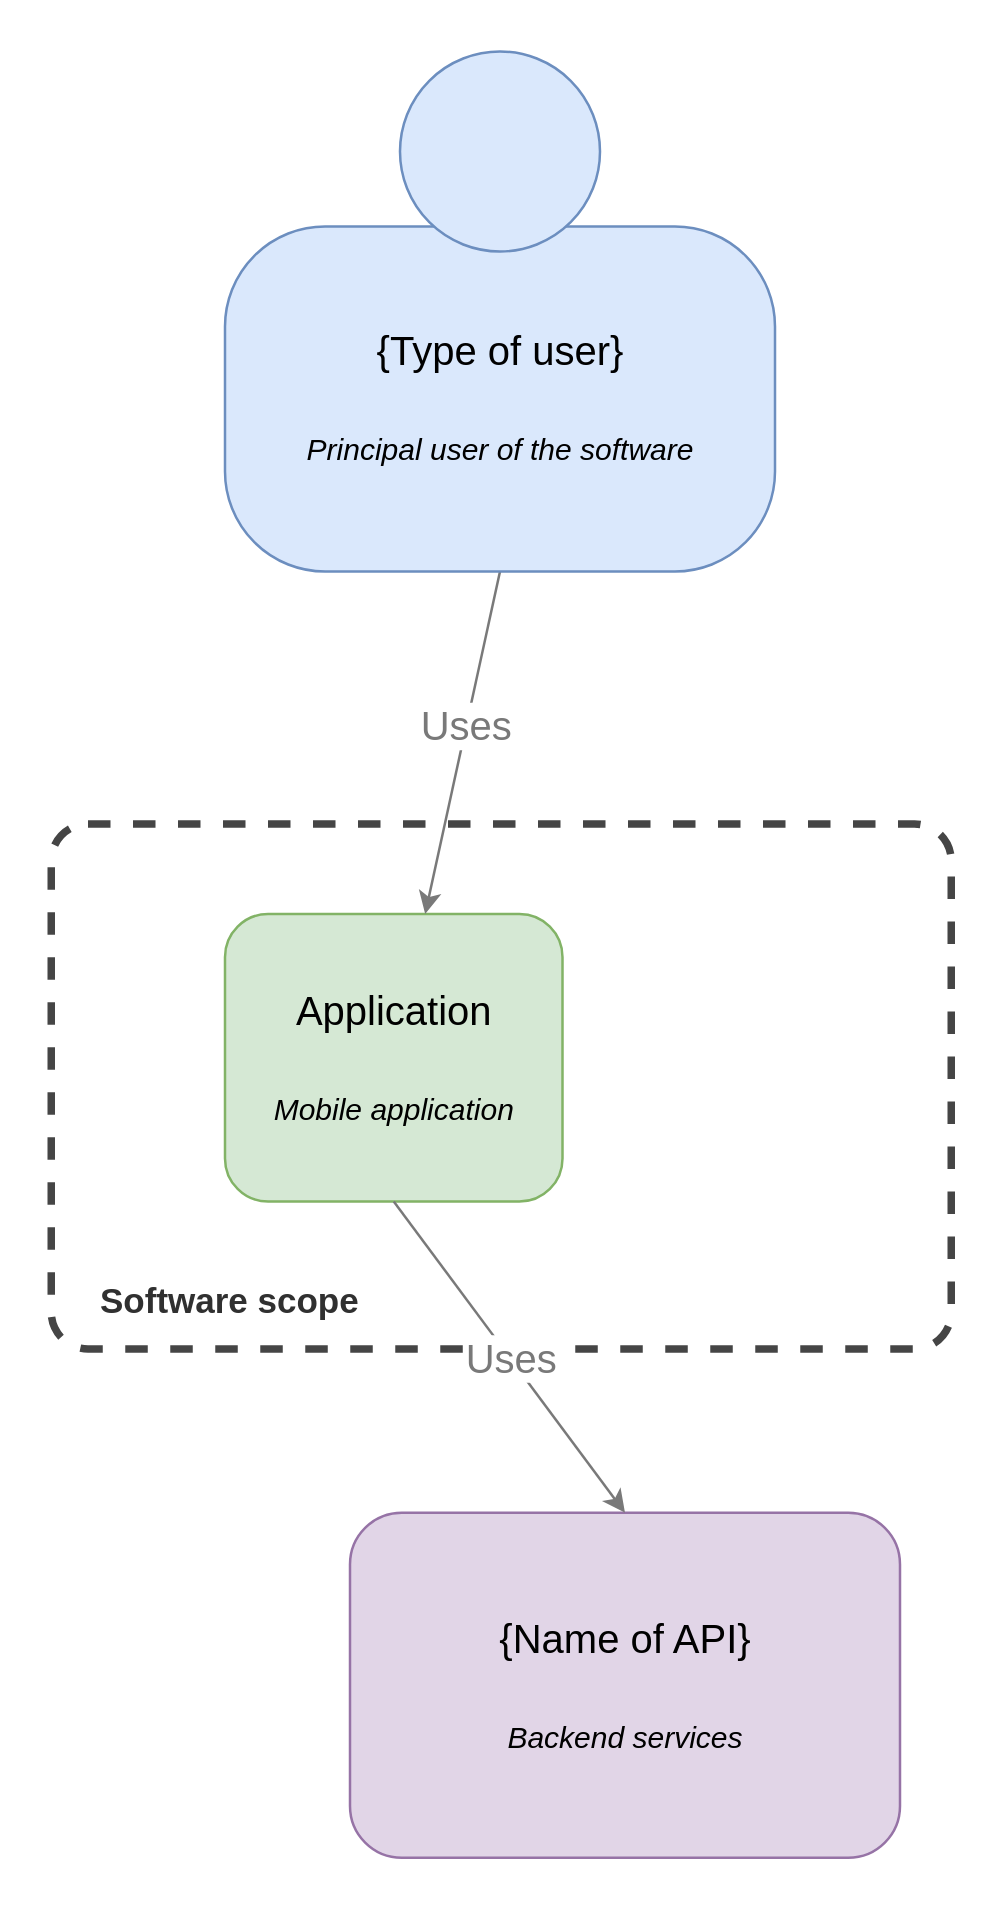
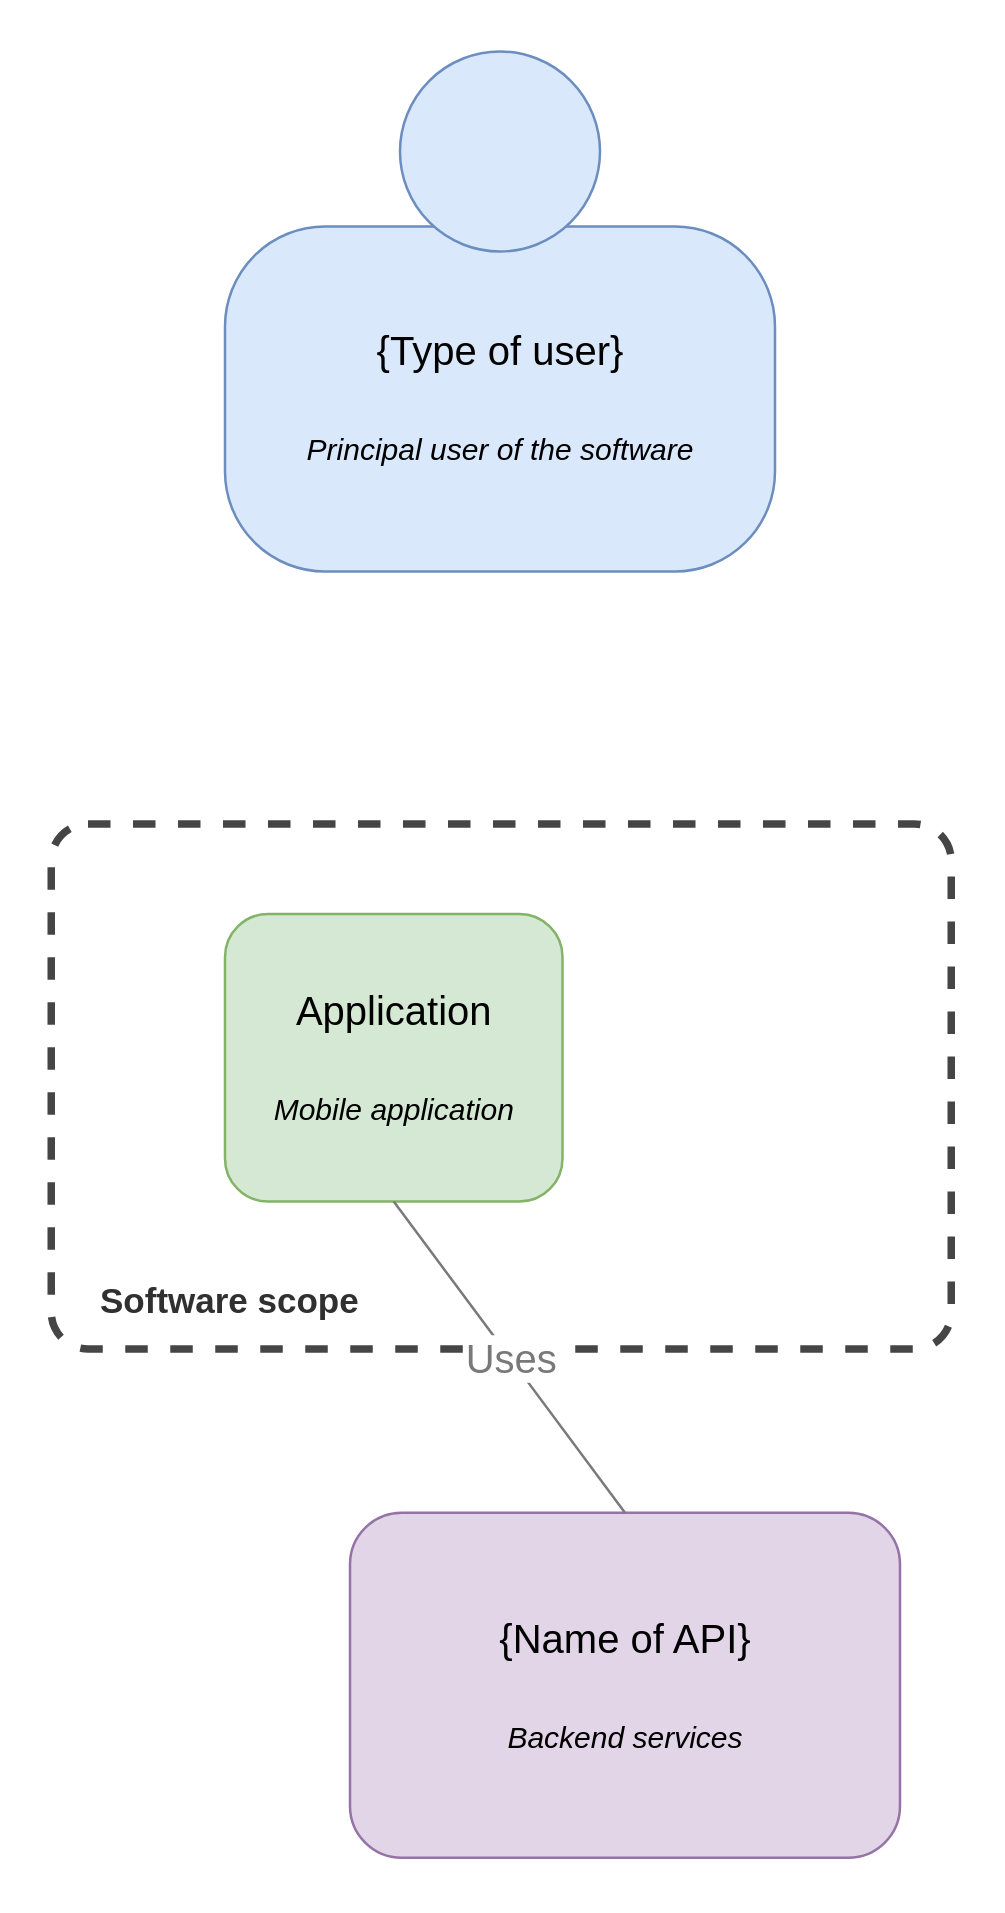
edge "{Type of user} Principal user of the software" -> "Application Mobile application": removed, label "Uses"
edge "Application Mobile application" -> "{Name of API} Backend services": arrowhead classic -> none
